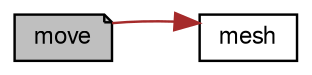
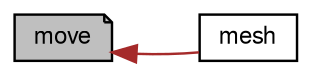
edge "move" -> "mesh": reversed
